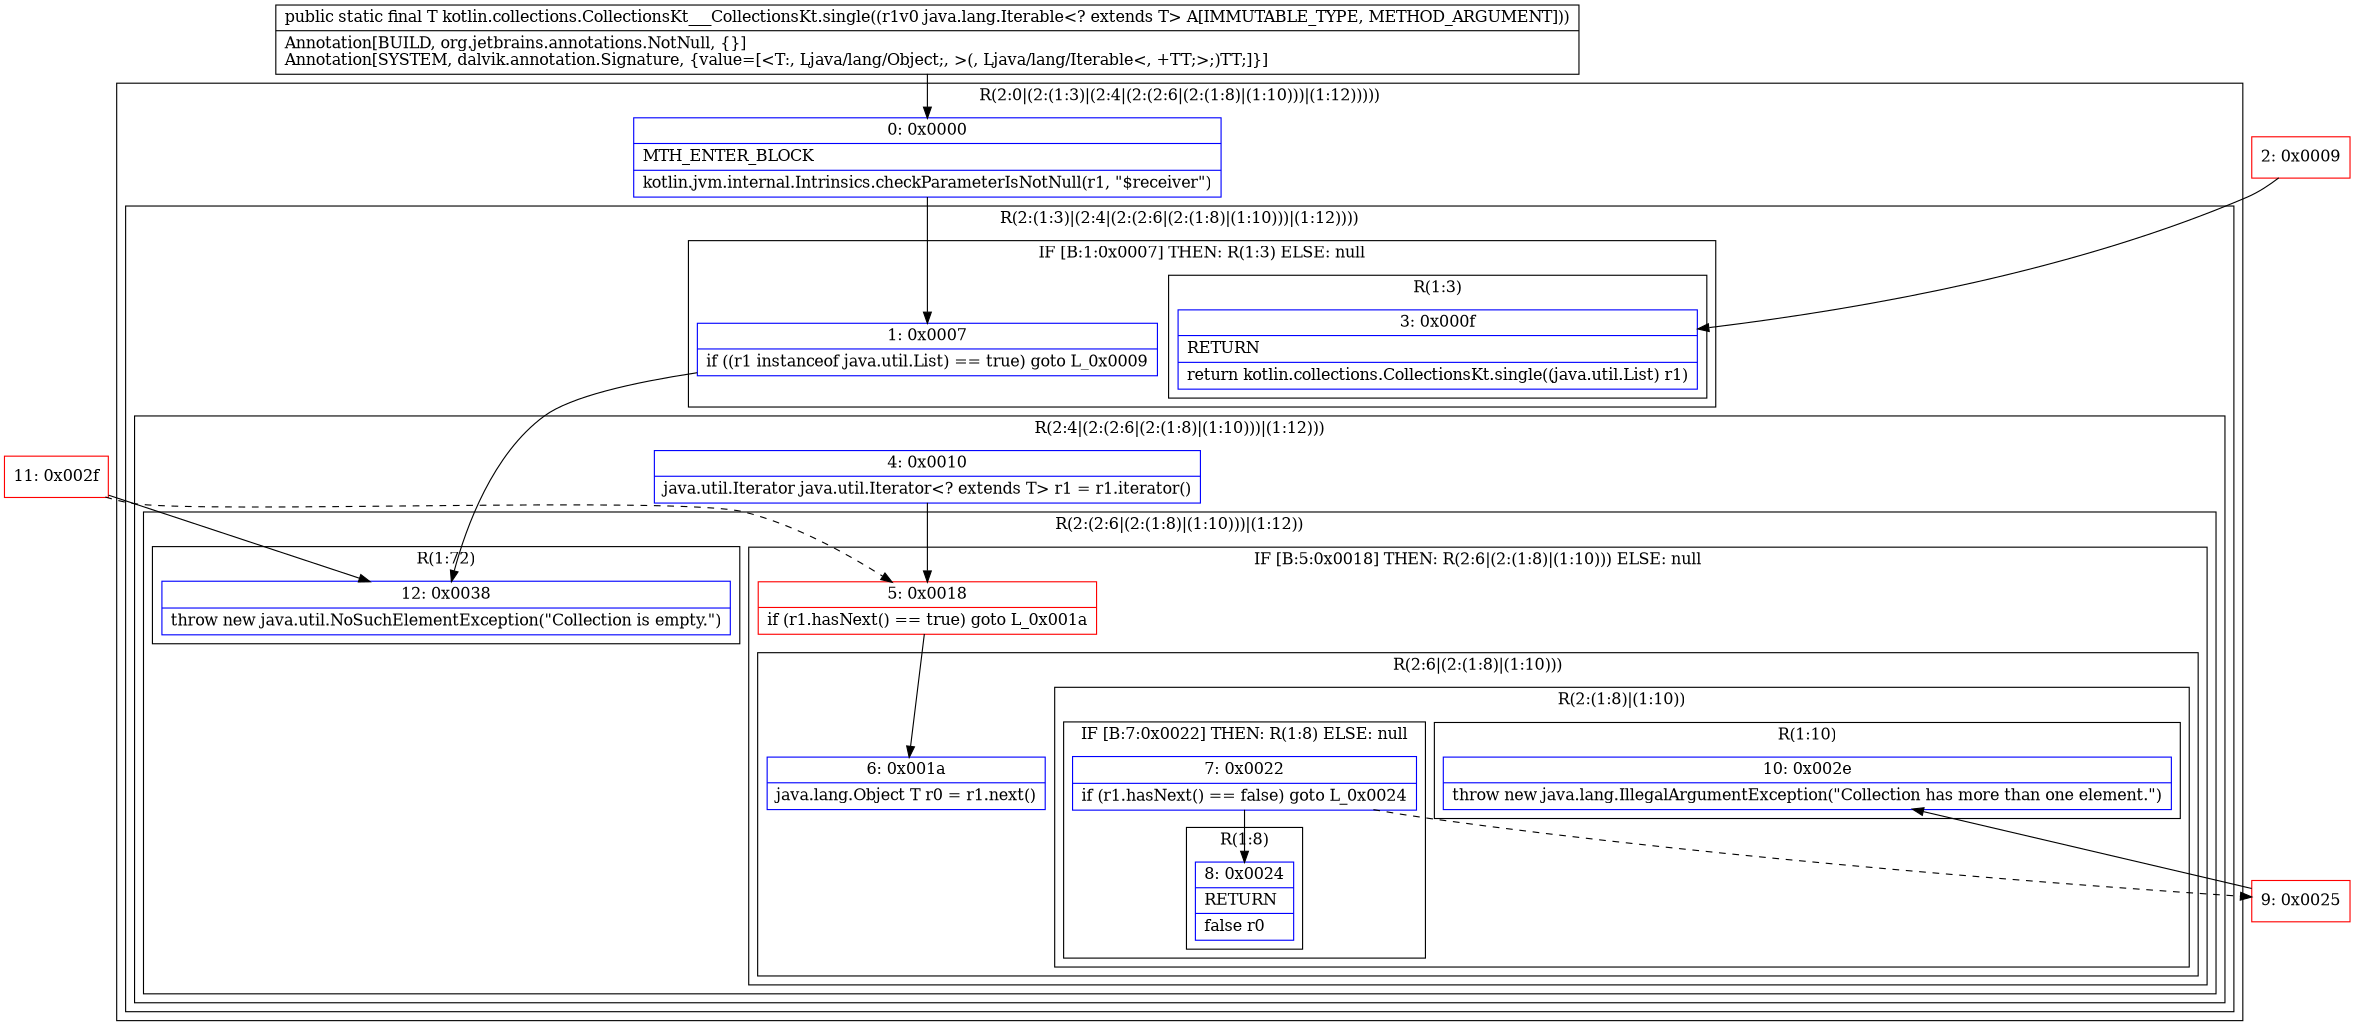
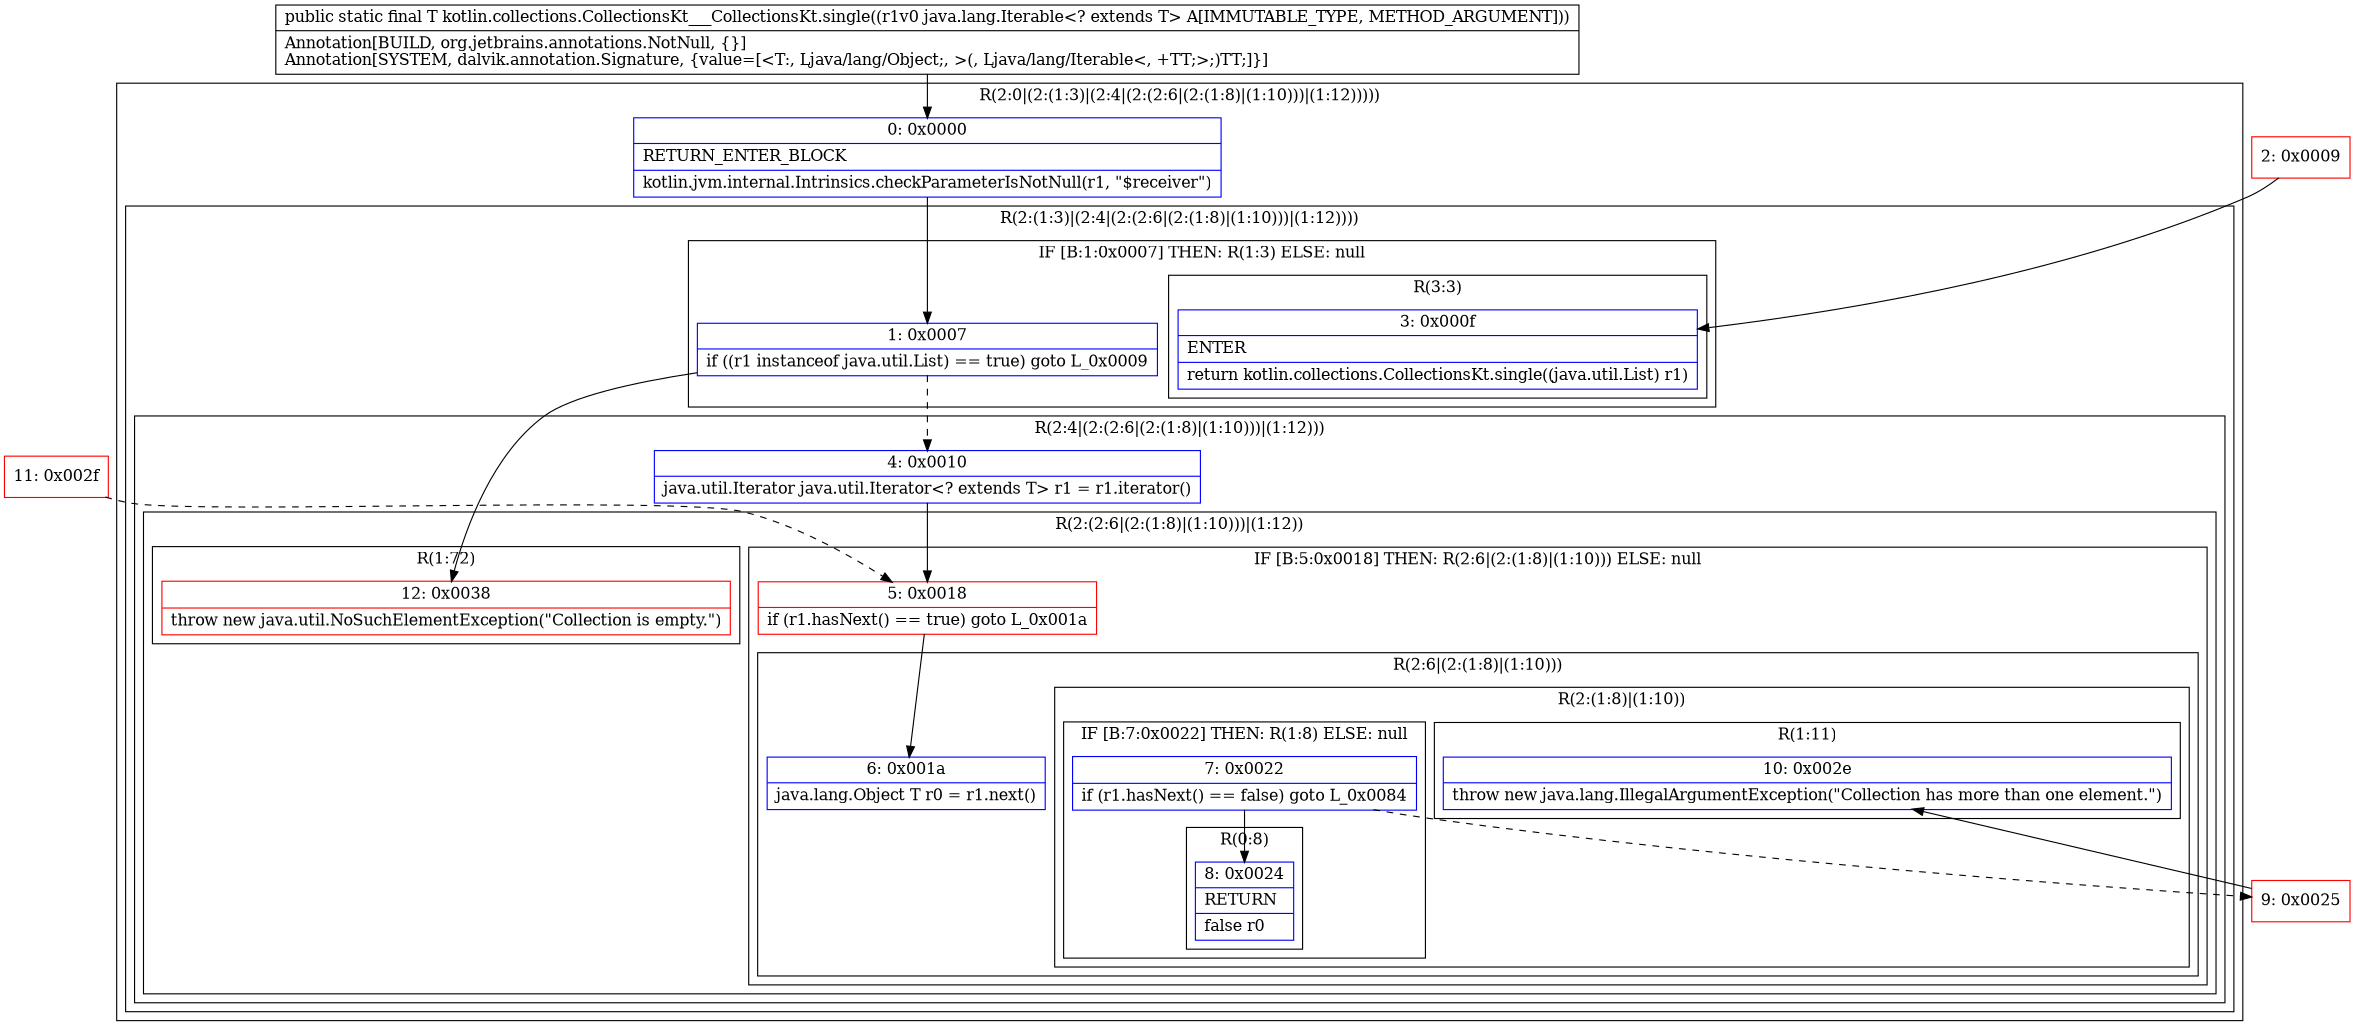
node "0: 0x0000": text "MTH_ENTER_BLOCK" -> "RETURN_ENTER_BLOCK"
cluster "R(1:3)": label "R(1:3)" -> "R(3:3)"
node "3: 0x000f": text "RETURN" -> "ENTER"
edge "1: 0x0007" -> "4: 0x0010": added
edge "11: 0x002f" -> "12: 0x0038": removed
node "12: 0x0038": color blue -> red
cluster "R(1:10)": label "R(1:10)" -> "R(1:11)"
node "7: 0x0022": text "if (r1.hasNext() == false) goto L_0x0024" -> "if (r1.hasNext() == false) goto L_0x0084"
cluster "R(1:8)": label "R(1:8)" -> "R(0:8)"
